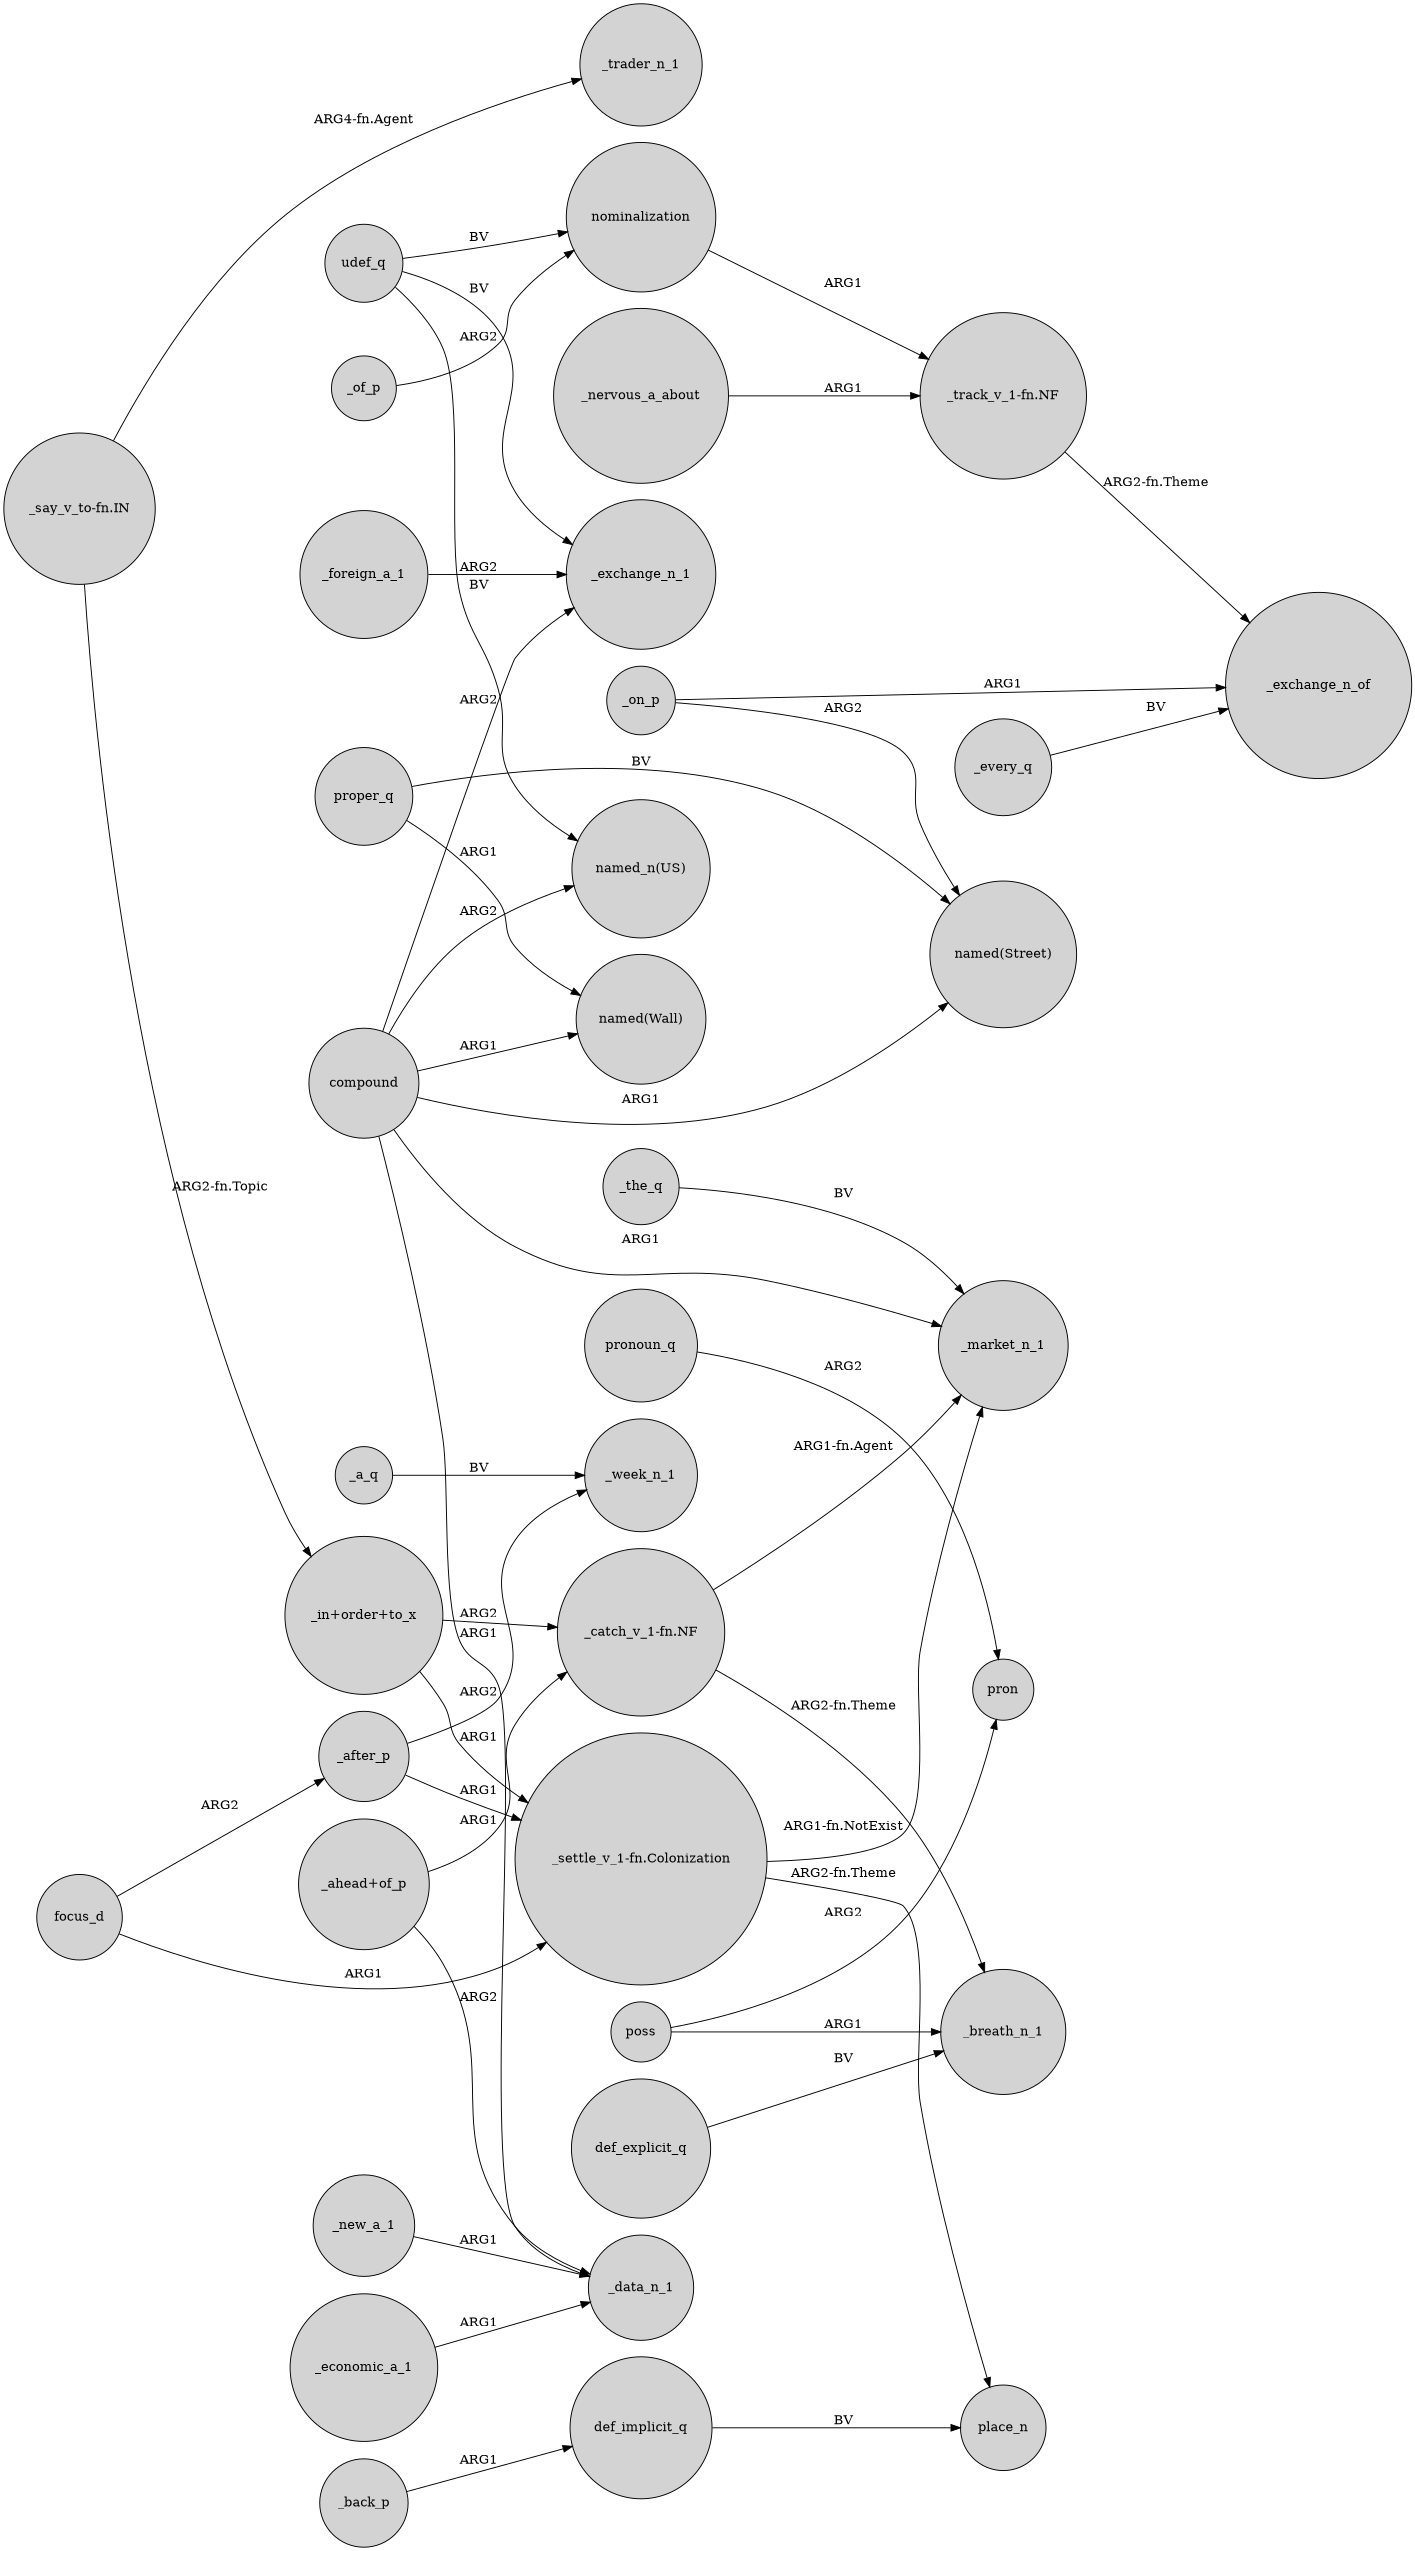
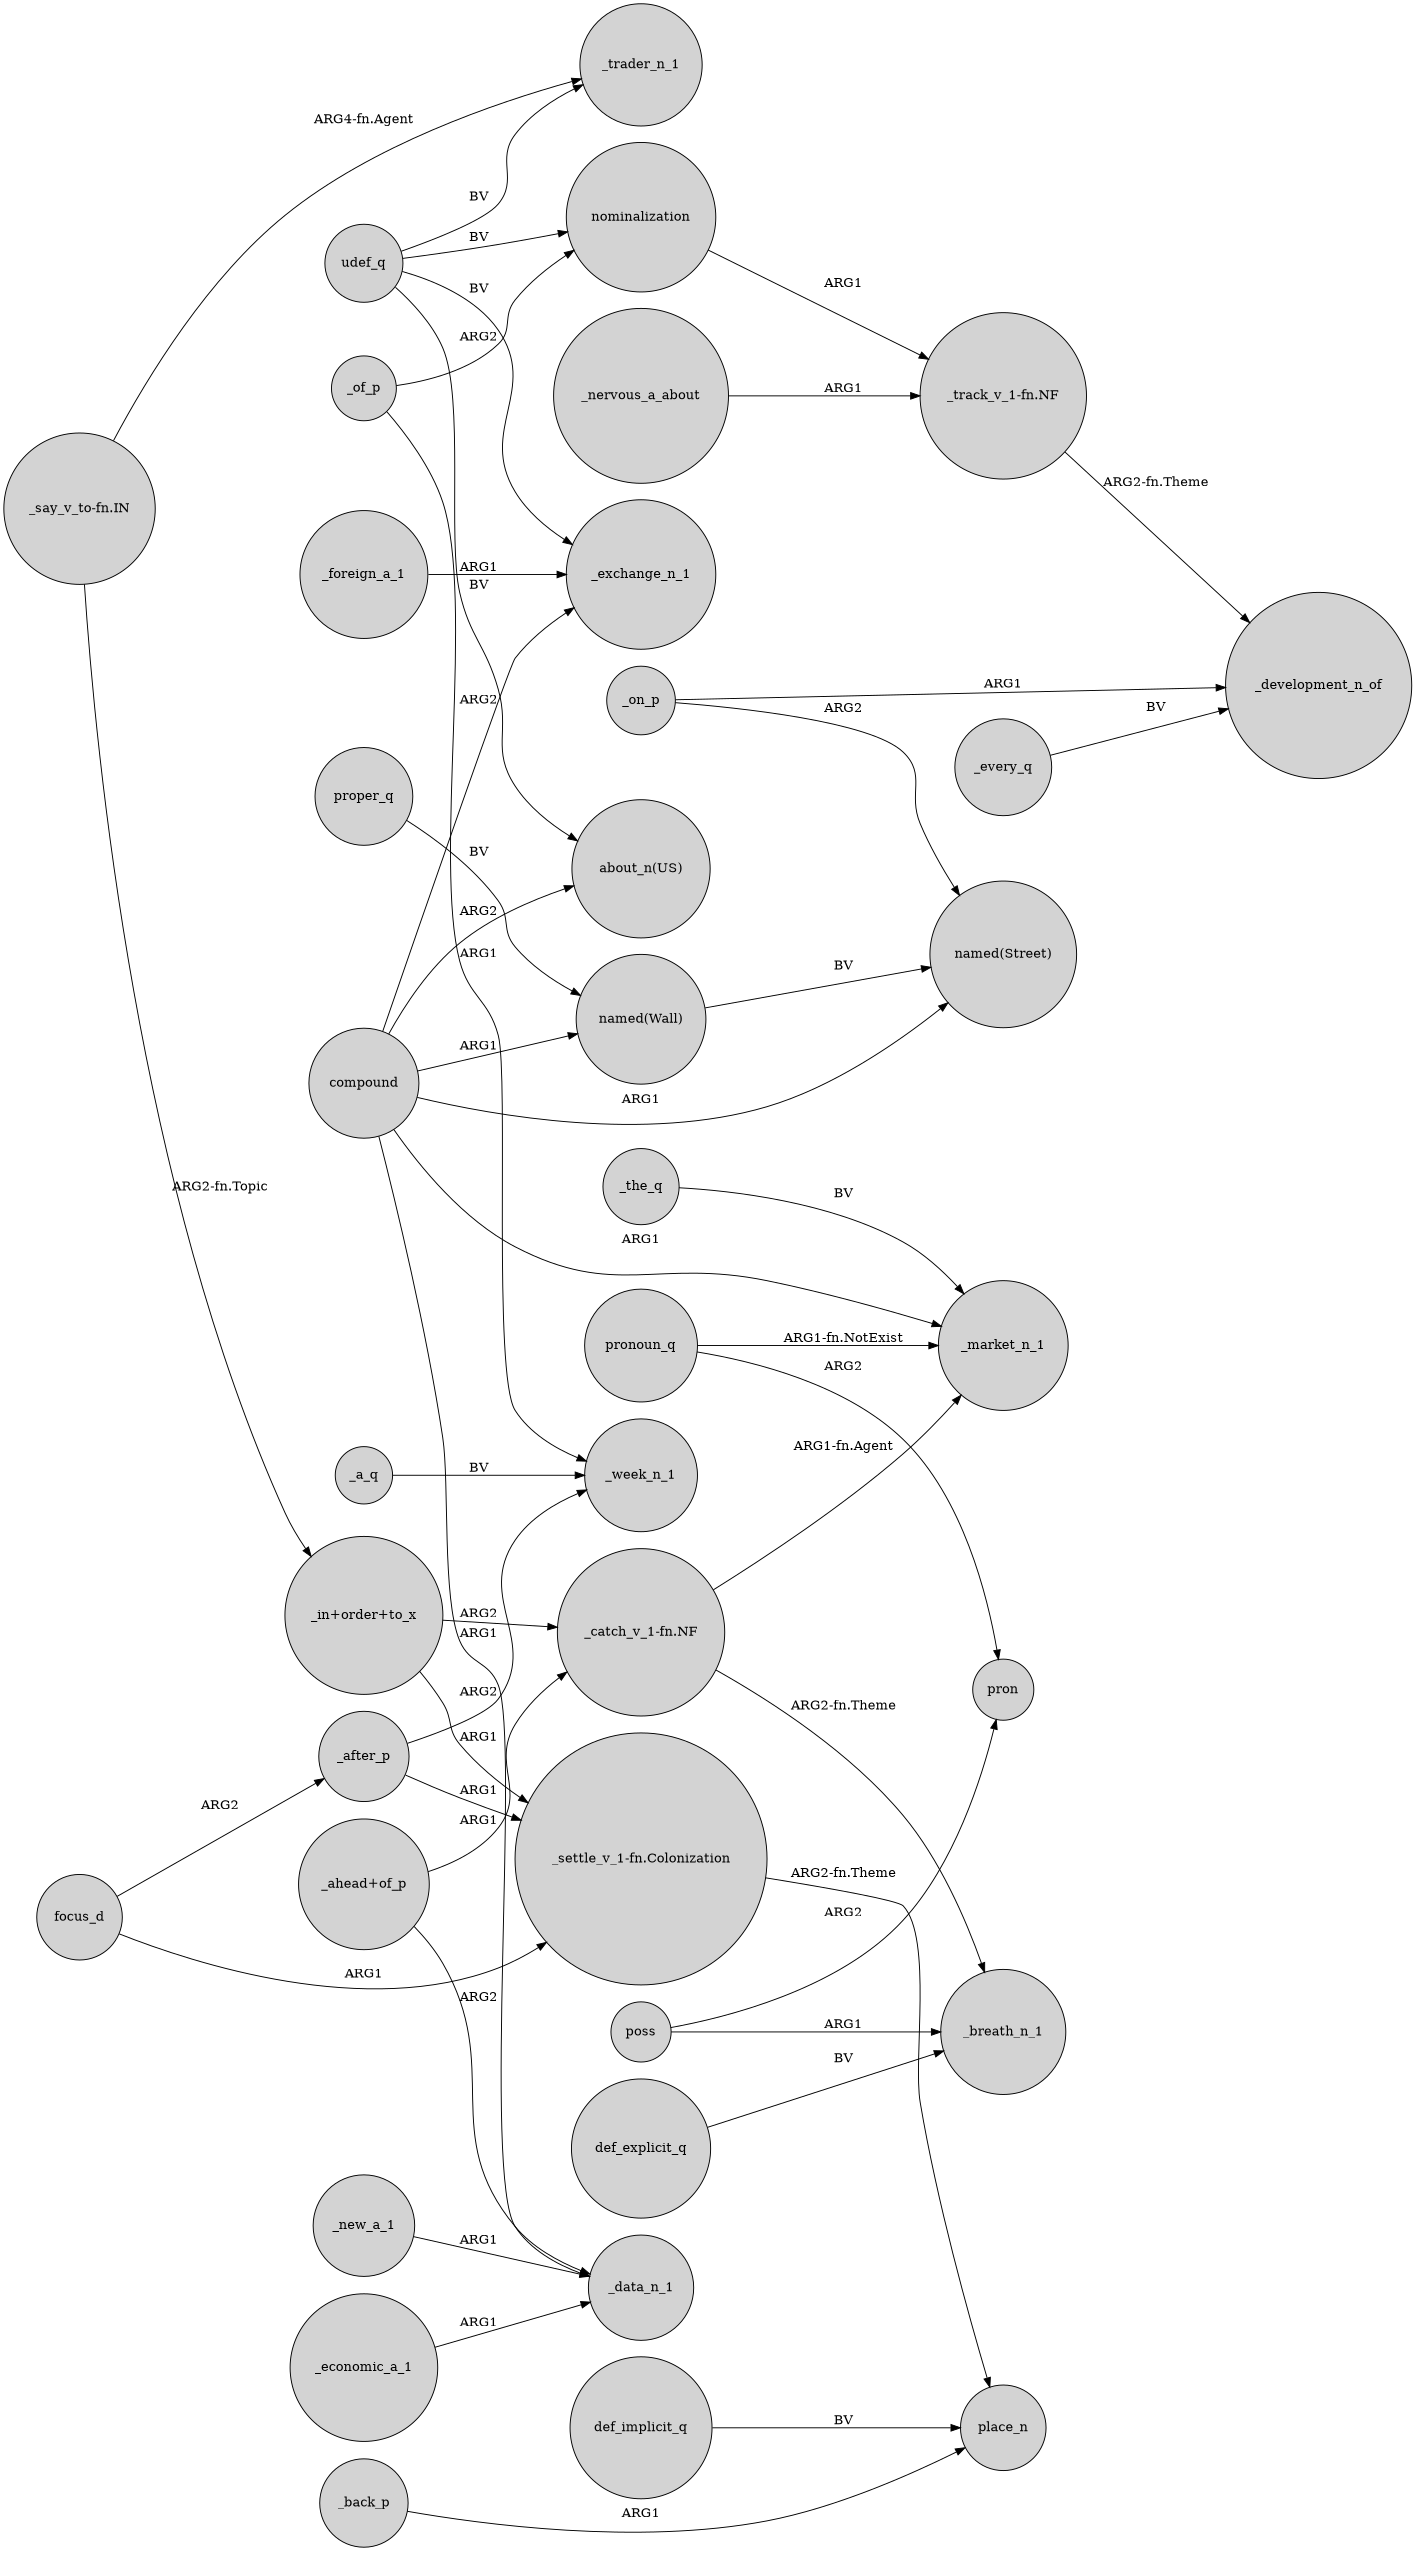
edge "udef_q" -> "_trader_n_1": added, label "BV"
edge "_foreign_a_1" -> "_exchange_n_1": label "ARG2" -> "ARG1"
node "_exchange_n_of": label "_exchange_n_of" -> "_development_n_of"
edge "proper_q" -> "named(Street)": now "named(Wall)" -> "named(Street)"
edge "proper_q" -> "named(Wall)": label "ARG1" -> "BV"
node "named_n(US)": label "named_n(US)" -> "about_n(US)"
edge "_of_p" -> "_week_n_1": added, label "ARG1"
edge "_settle_v_1-fn.Colonization" -> "_market_n_1": now "pronoun_q" -> "_market_n_1"
edge "_back_p" -> "def_implicit_q": now "_back_p" -> "place_n"
